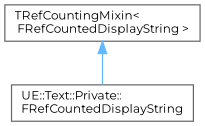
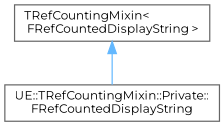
node "UE::Text::Private:: FRefCountedDisplayString": label "UE::Text::Private:: FRefCountedDisplayString" -> "UE::TRefCountingMixin::Private:: FRefCountedDisplayString"
